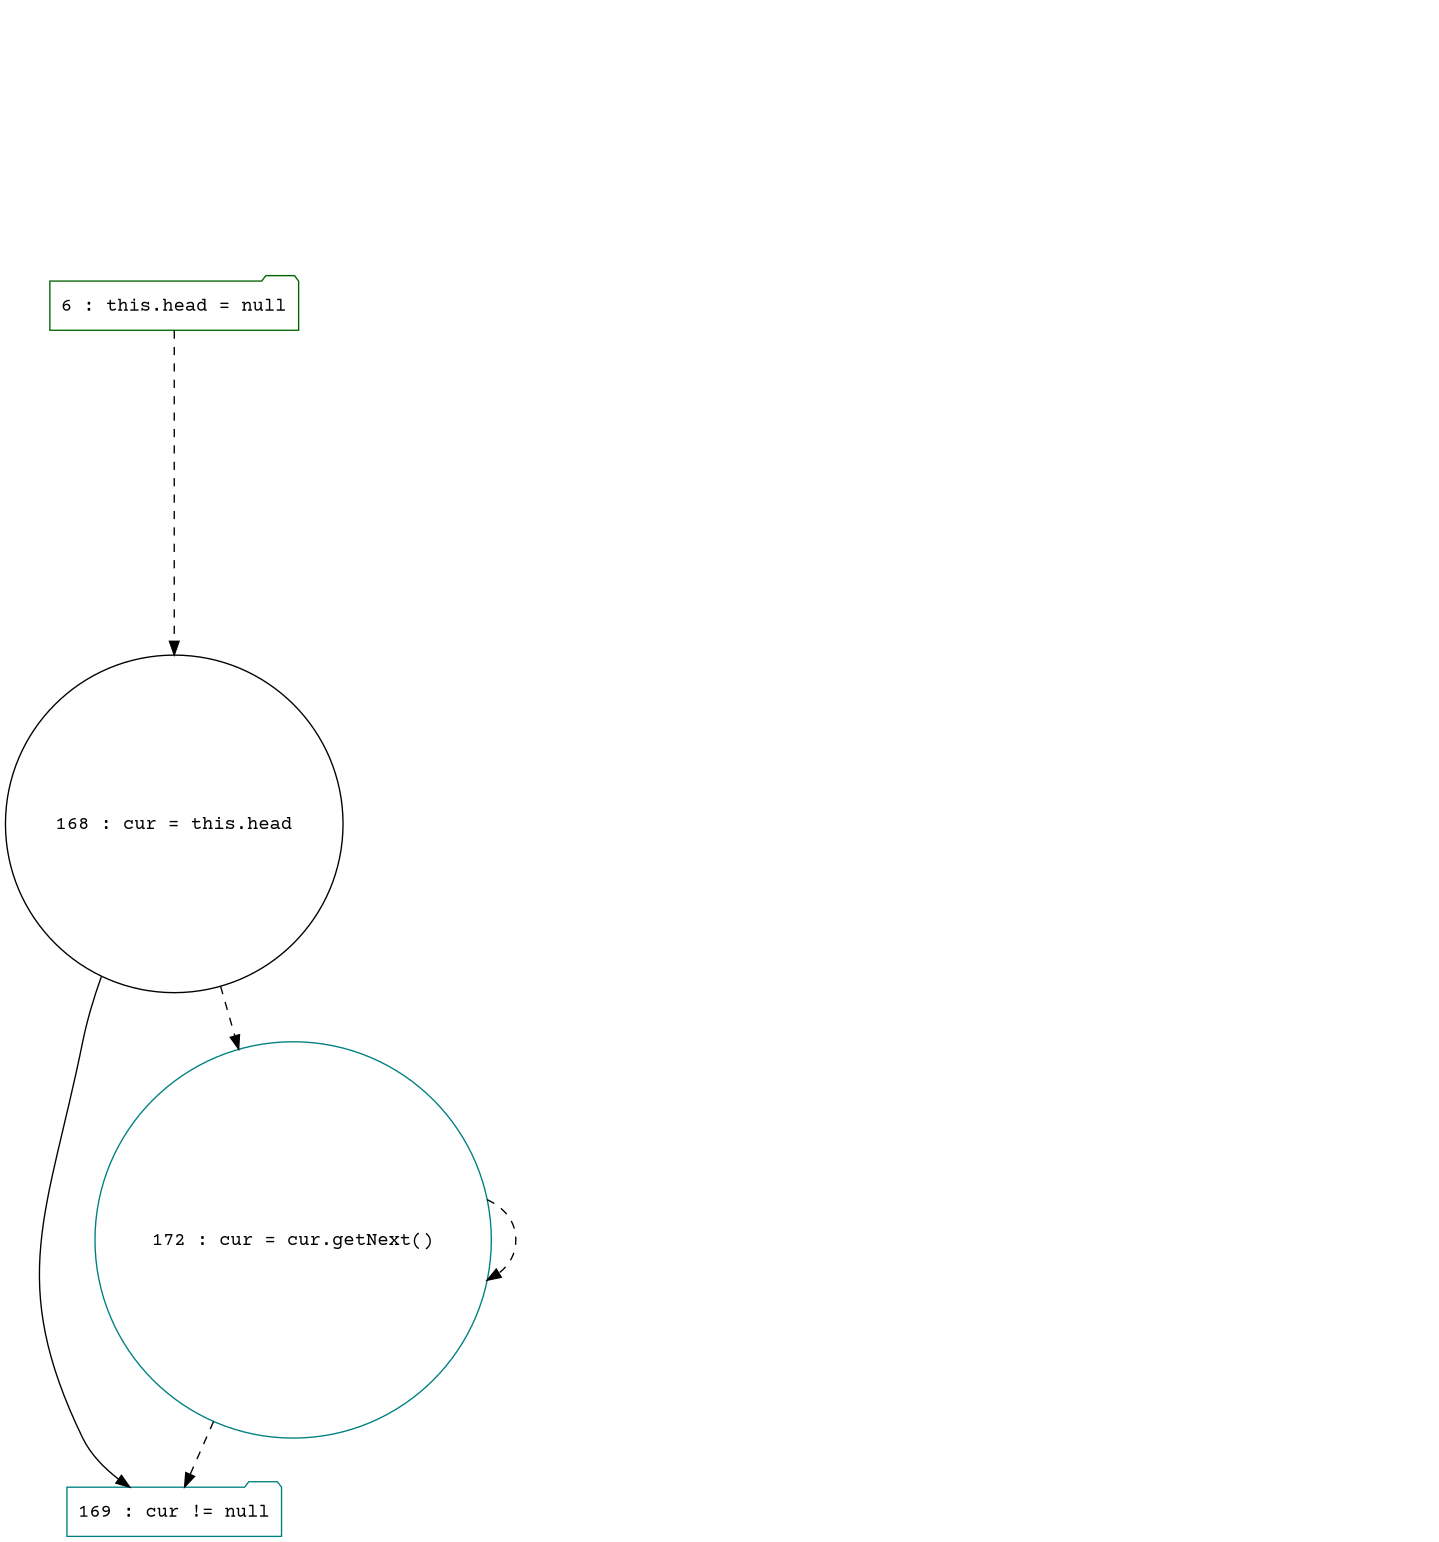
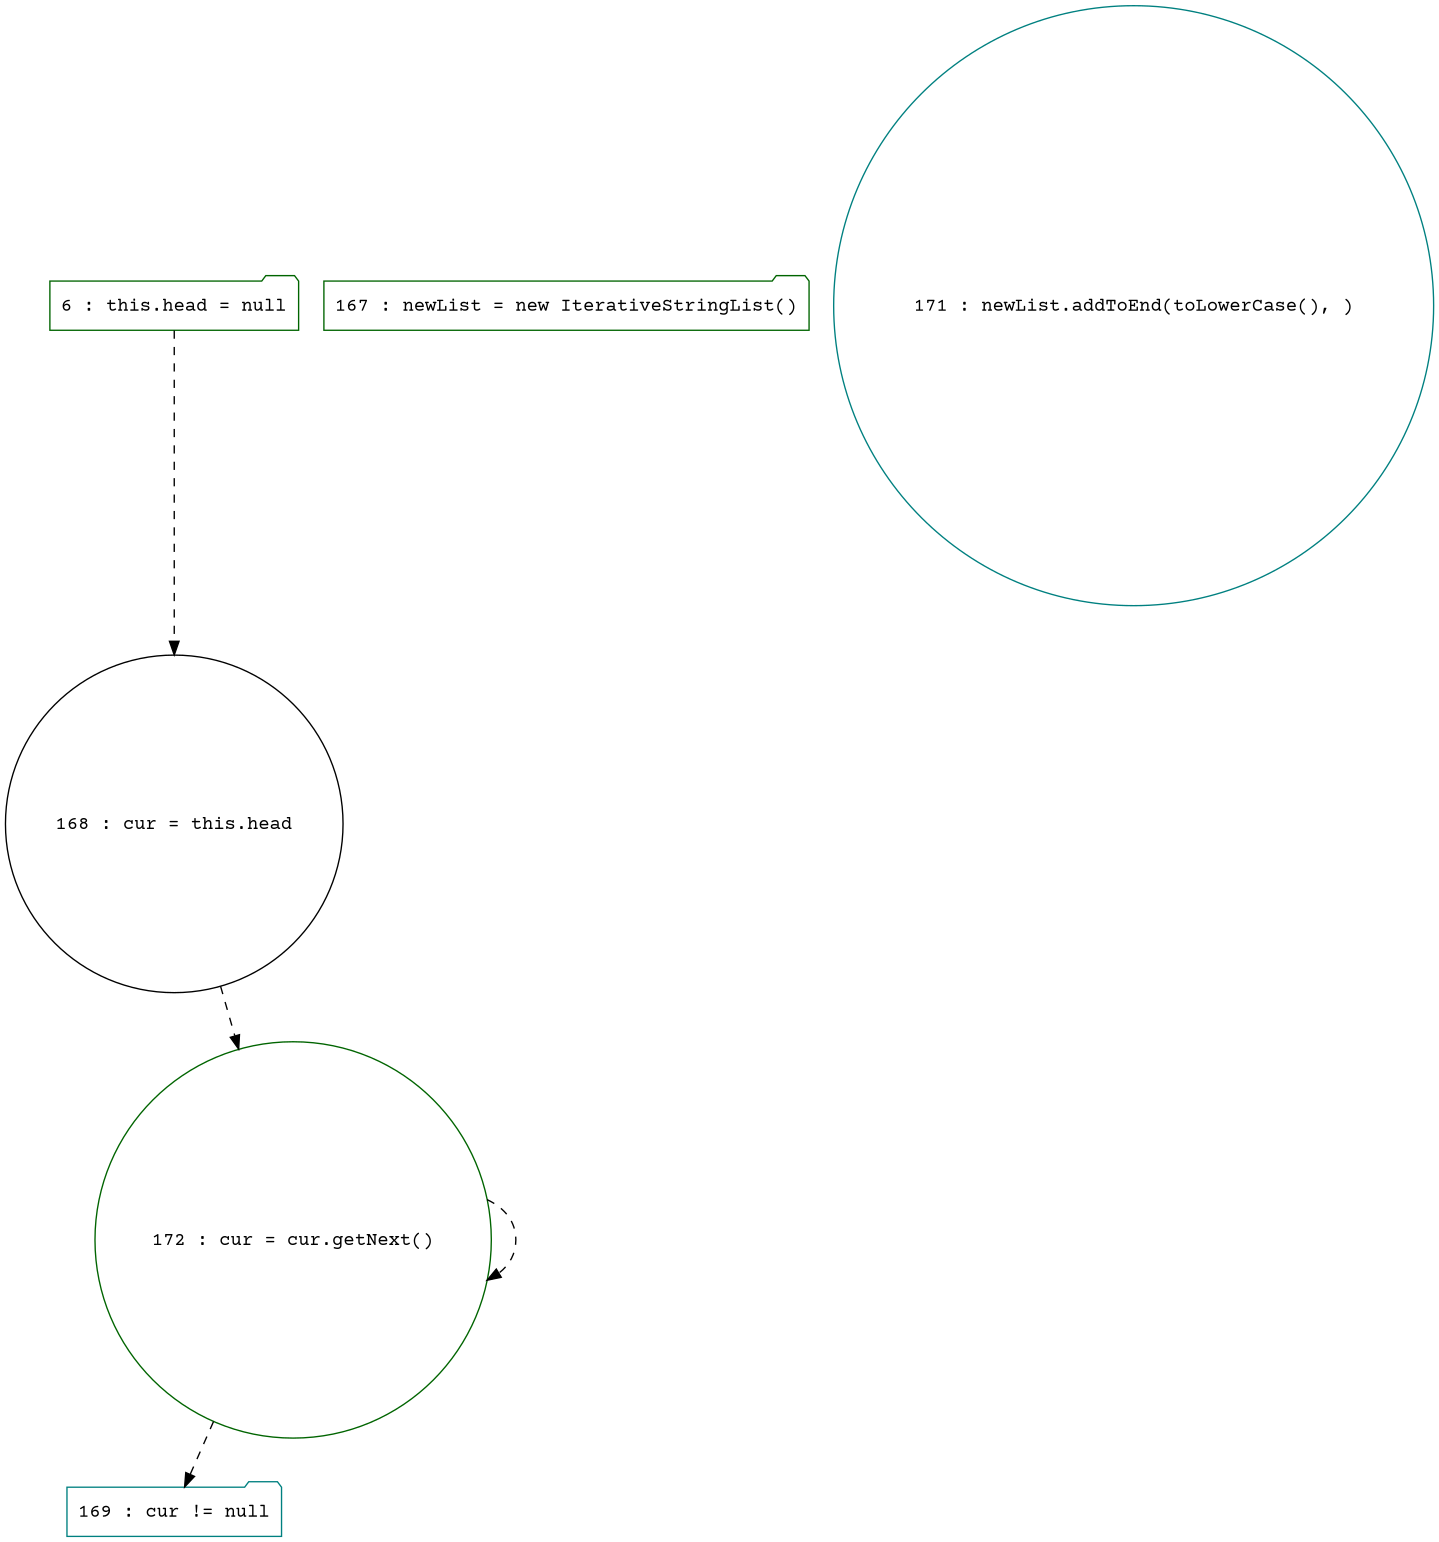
node "167 : newList = new IterativeStringList()": added
node "171 : newList.addToEnd(toLowerCase(), )": added
edge "168 : cur = this.head" -> "169 : cur != null": removed
node "172 : cur = cur.getNext()": color teal -> darkgreen
